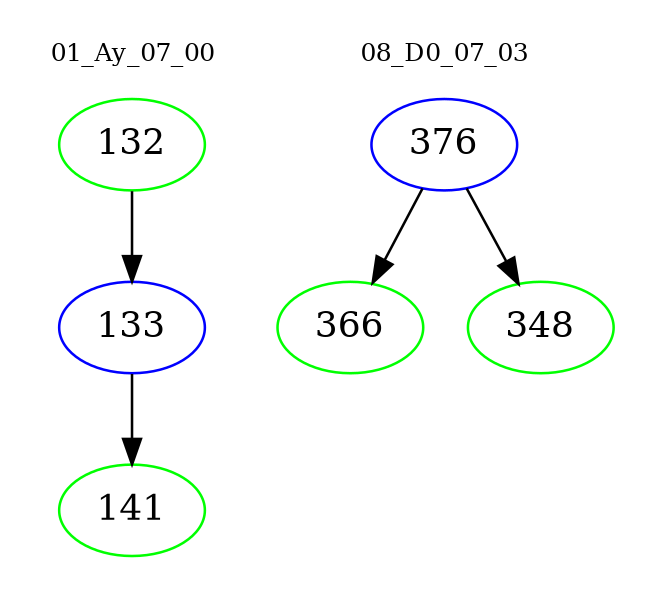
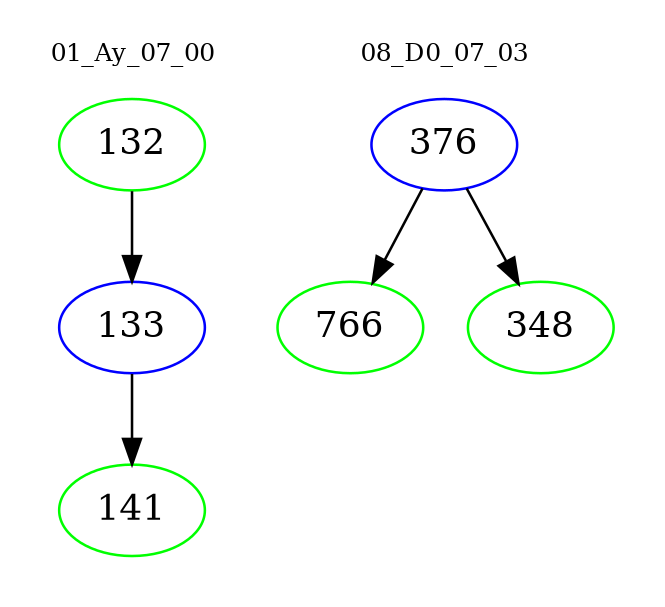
node "366": label "366" -> "766"
